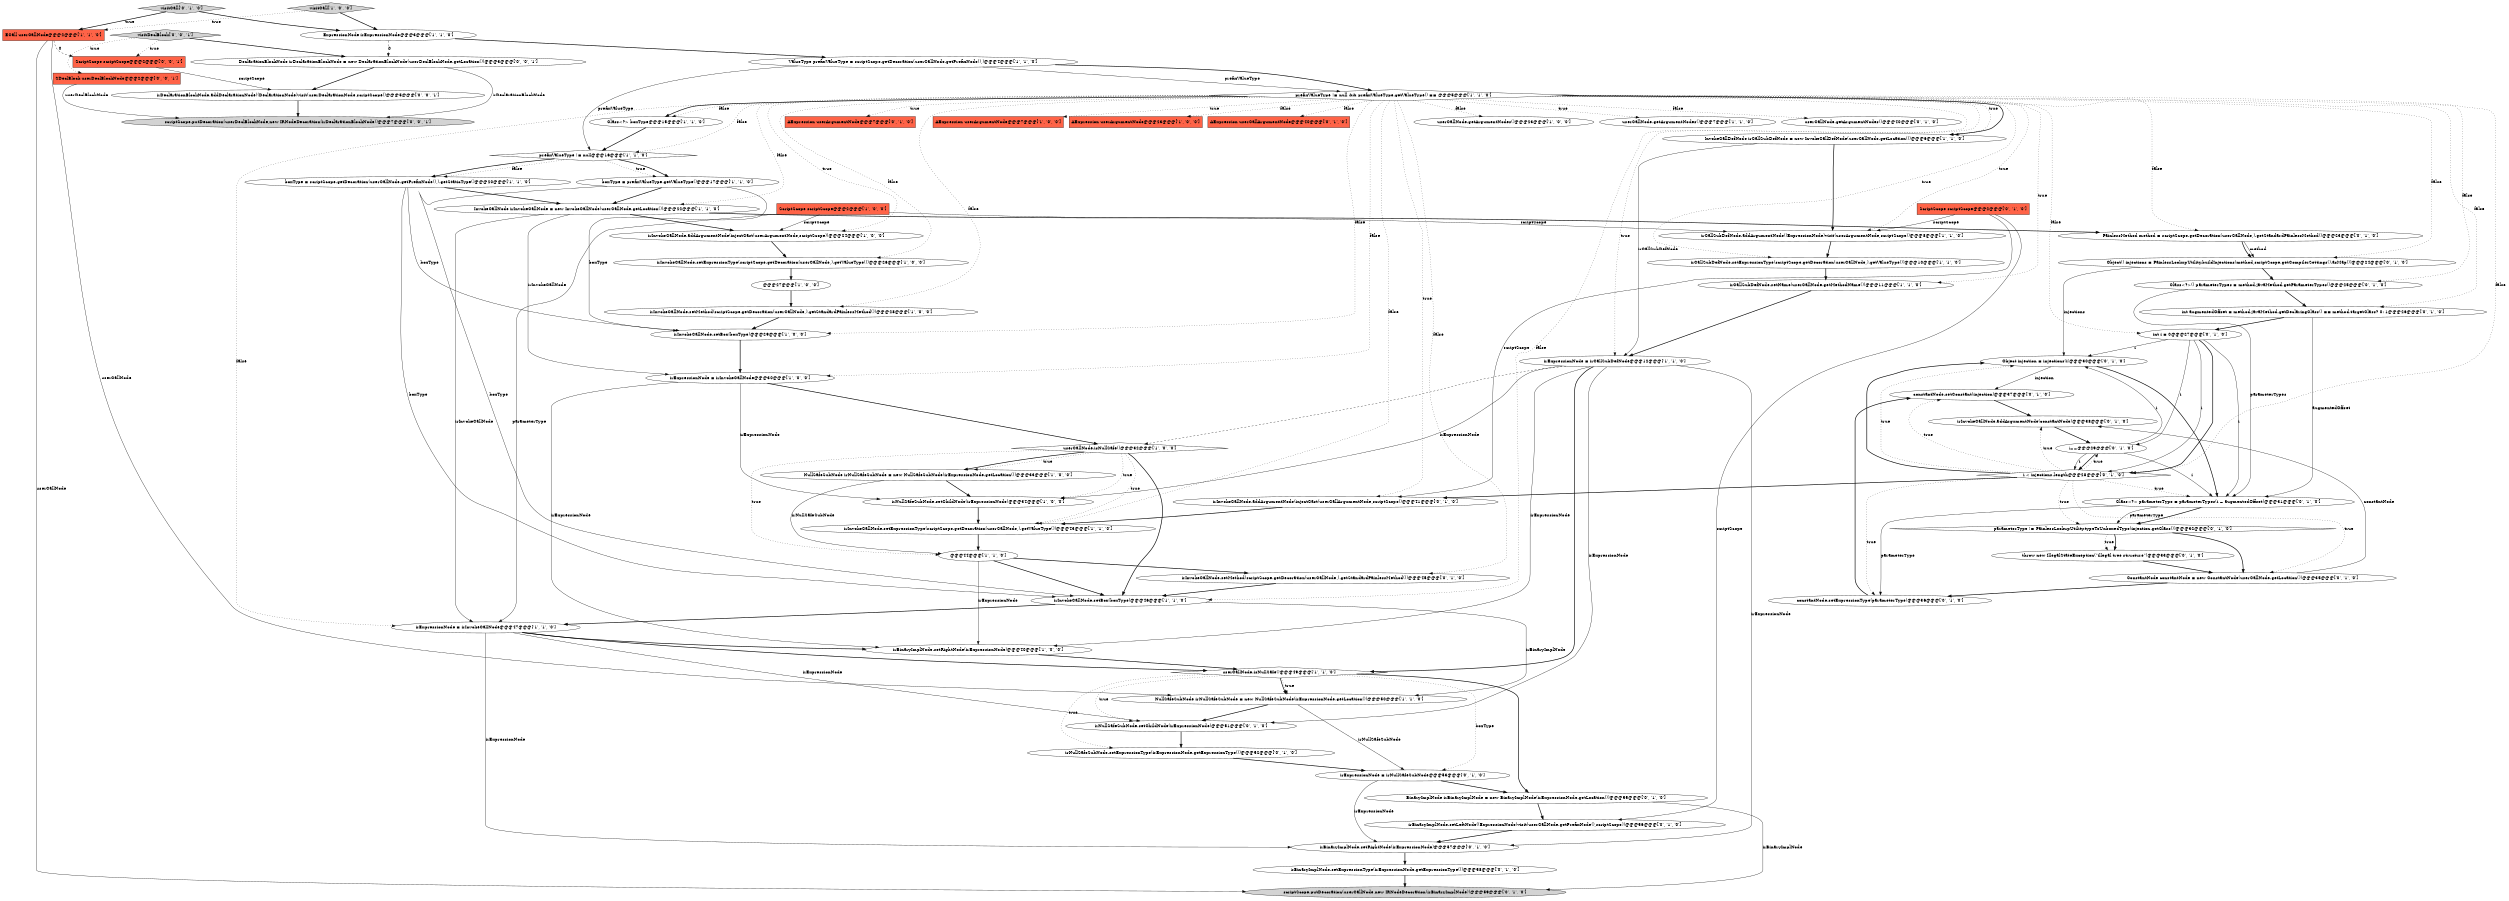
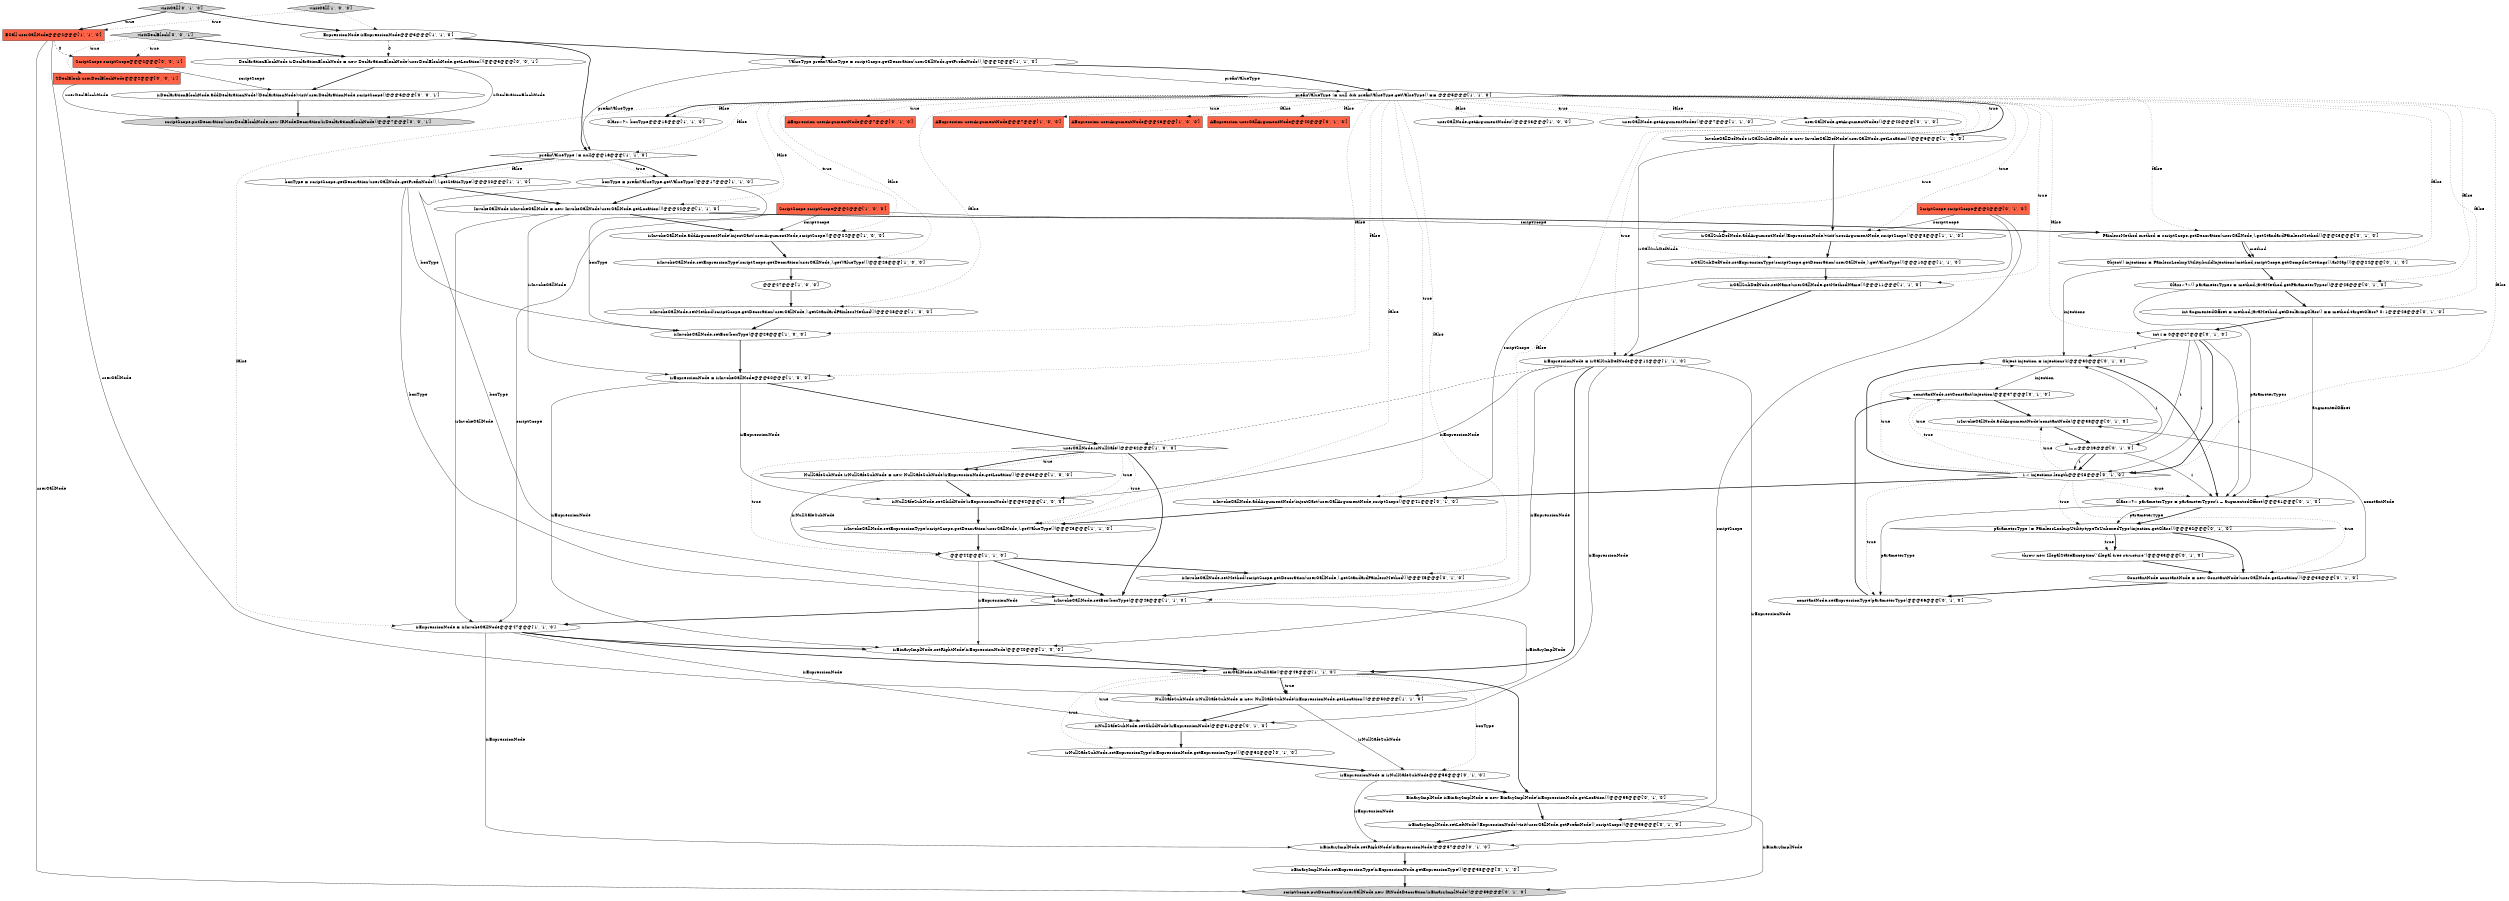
edge "visitCall['1', '0', '0']" -> "ExpressionNode irExpressionNode@@@3@@@['1', '1', '0']": style bold -> dotted
edge "Class<?> boxType@@@15@@@['1', '1', '0']" -> "prefixValueType != null@@@16@@@['1', '1', '0']": now "ExpressionNode irExpressionNode@@@3@@@['1', '1', '0']" -> "prefixValueType != null@@@16@@@['1', '1', '0']"
edge "ScriptScope scriptScope@@@2@@@['1', '0', '0']" -> "irExpressionNode = irInvokeCallNode@@@47@@@['1', '1', '0']": label "parameterType" -> "scriptScope"
edge "i < injections.length@@@28@@@['0', '1', '0']" -> "i++@@@29@@@['0', '1', '0']": now "constantNode.setConstant(injection)@@@37@@@['0', '1', '0']" -> "i++@@@29@@@['0', '1', '0']"
